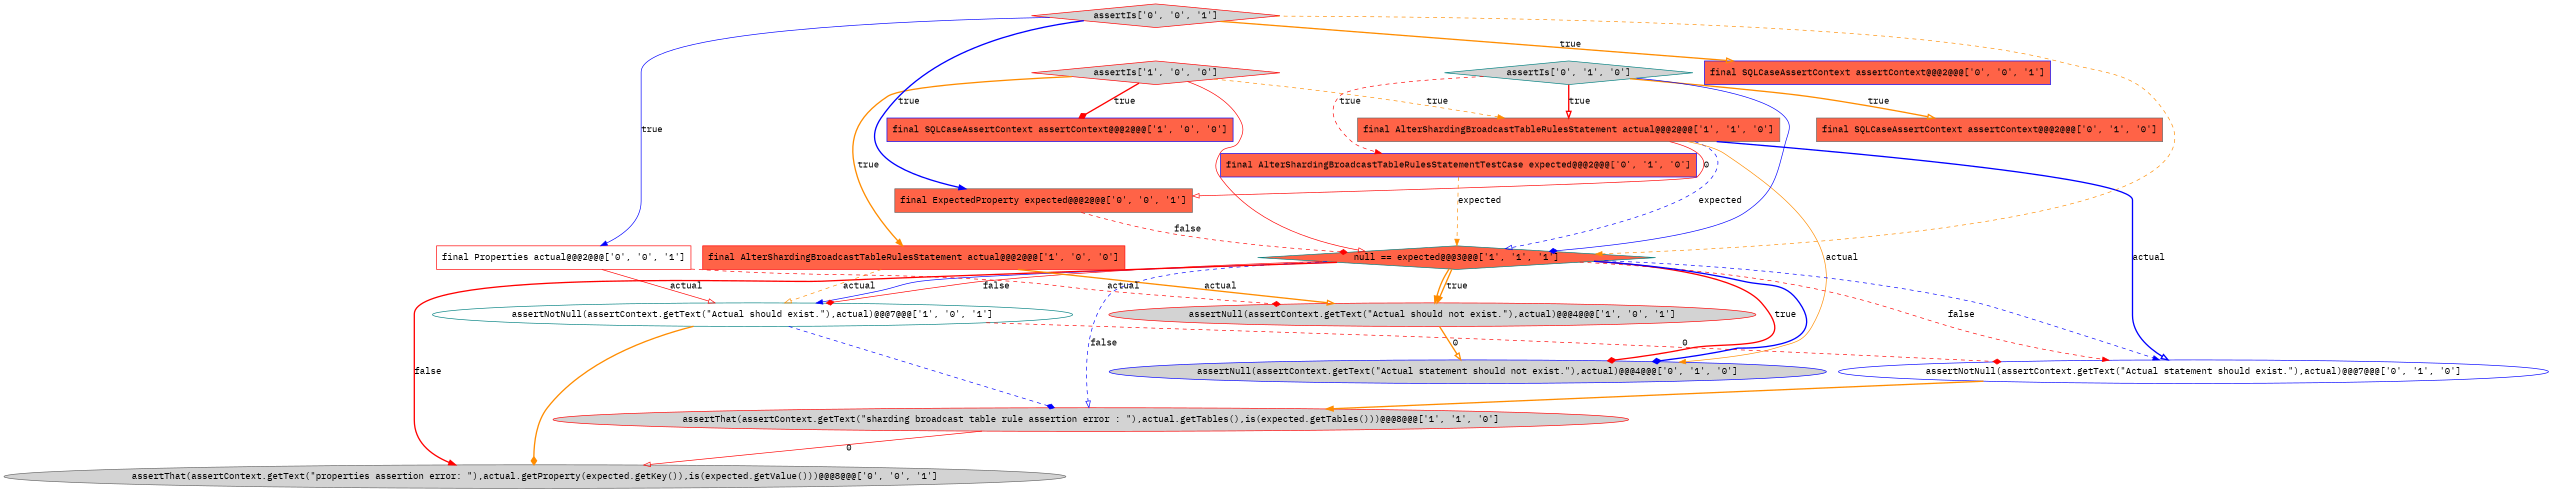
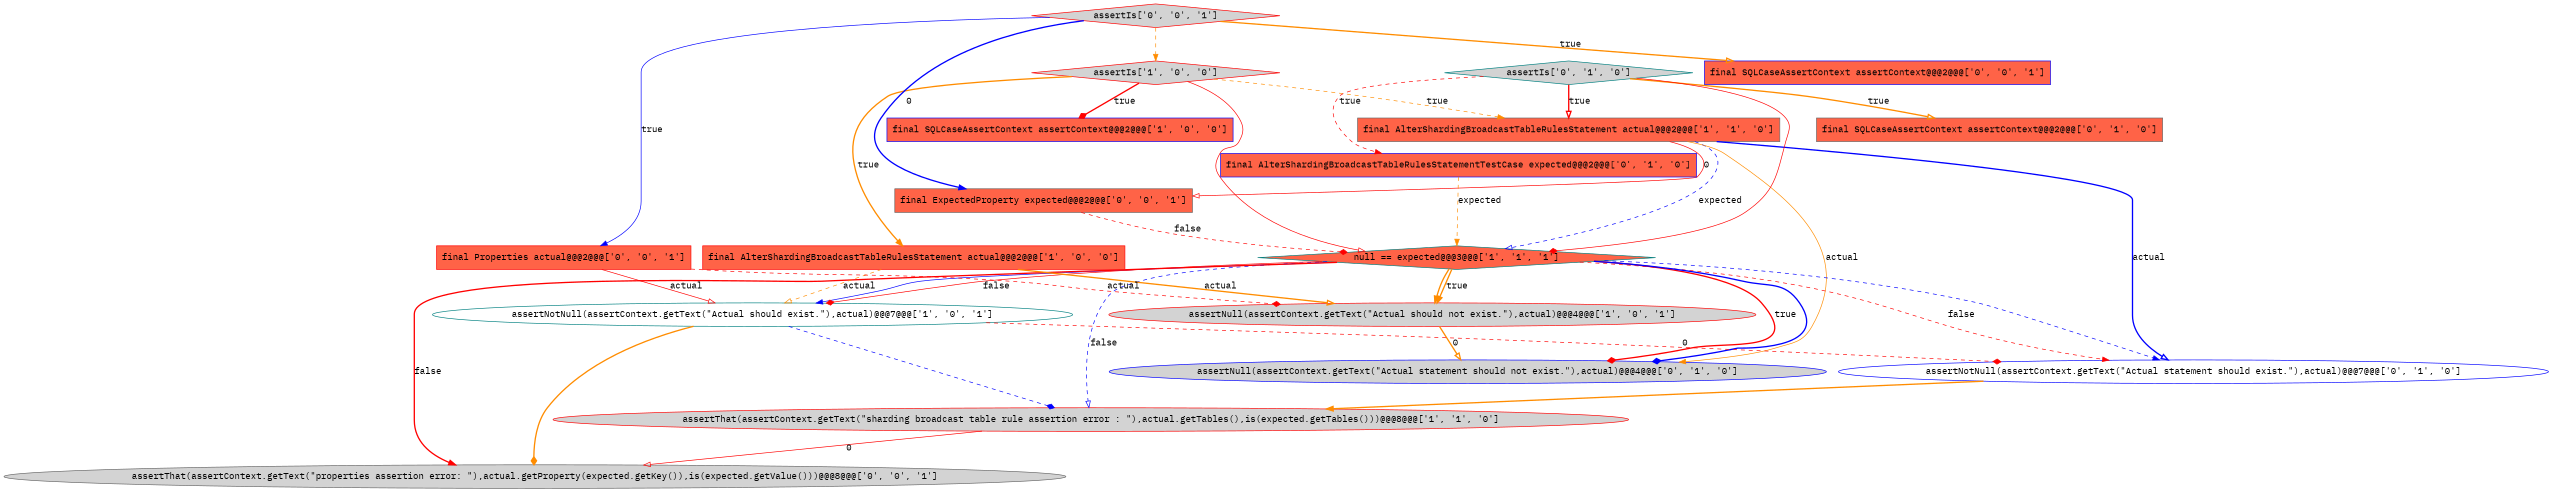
edge "assertIs['0', '0', '1']" -> "null == expected@@@3@@@['1', '1', '1']": now "assertIs['0', '0', '1']" -> "assertIs['1', '0', '0']"
edge "assertIs['0', '0', '1']" -> "final ExpectedProperty expected@@@2@@@['0', '0', '1']": label "true" -> "0"
edge "assertIs['0', '1', '0']" -> "null == expected@@@3@@@['1', '1', '1']": color blue -> red
node "final Properties actual@@@2@@@['0', '0', '1']": fillcolor white -> tomato
